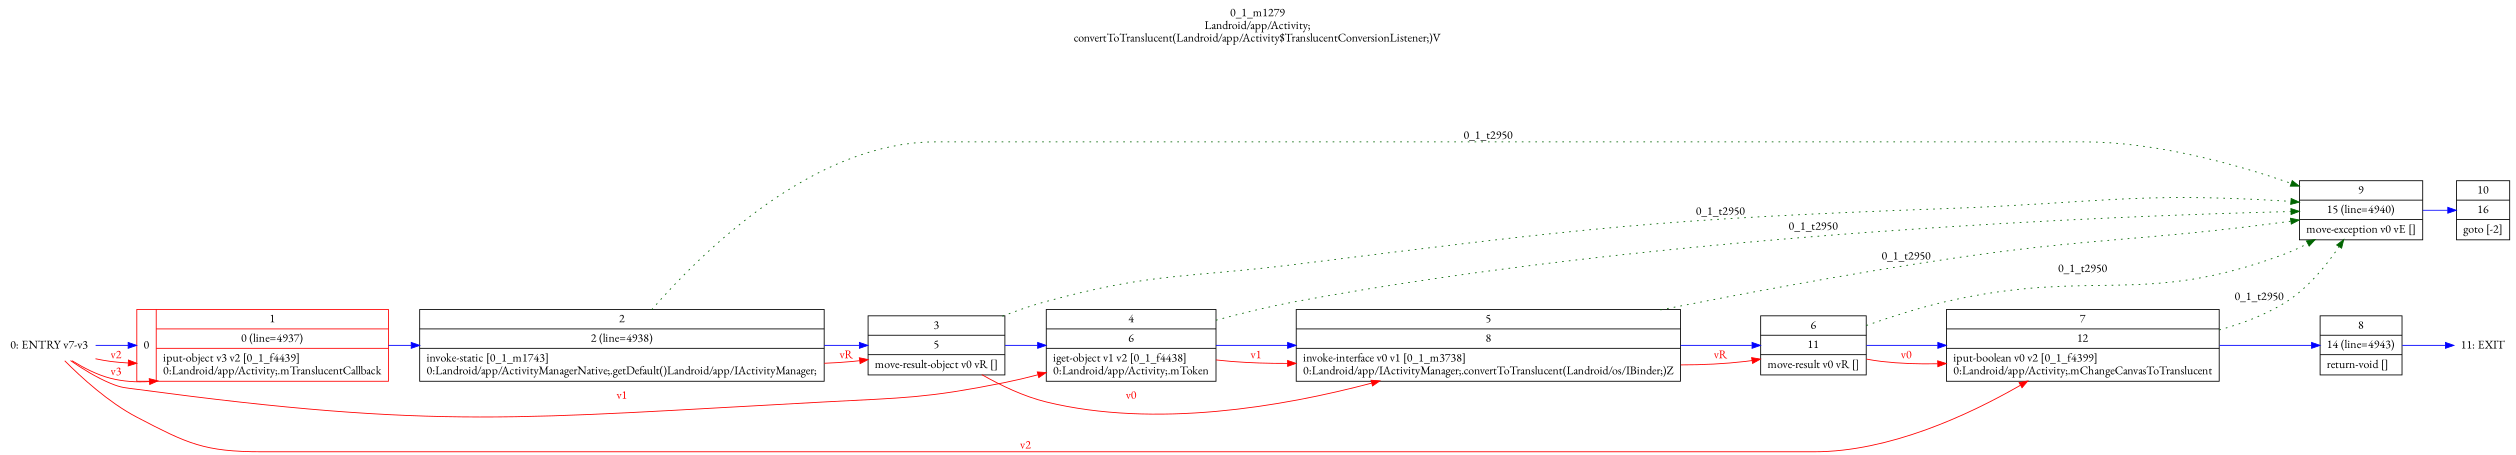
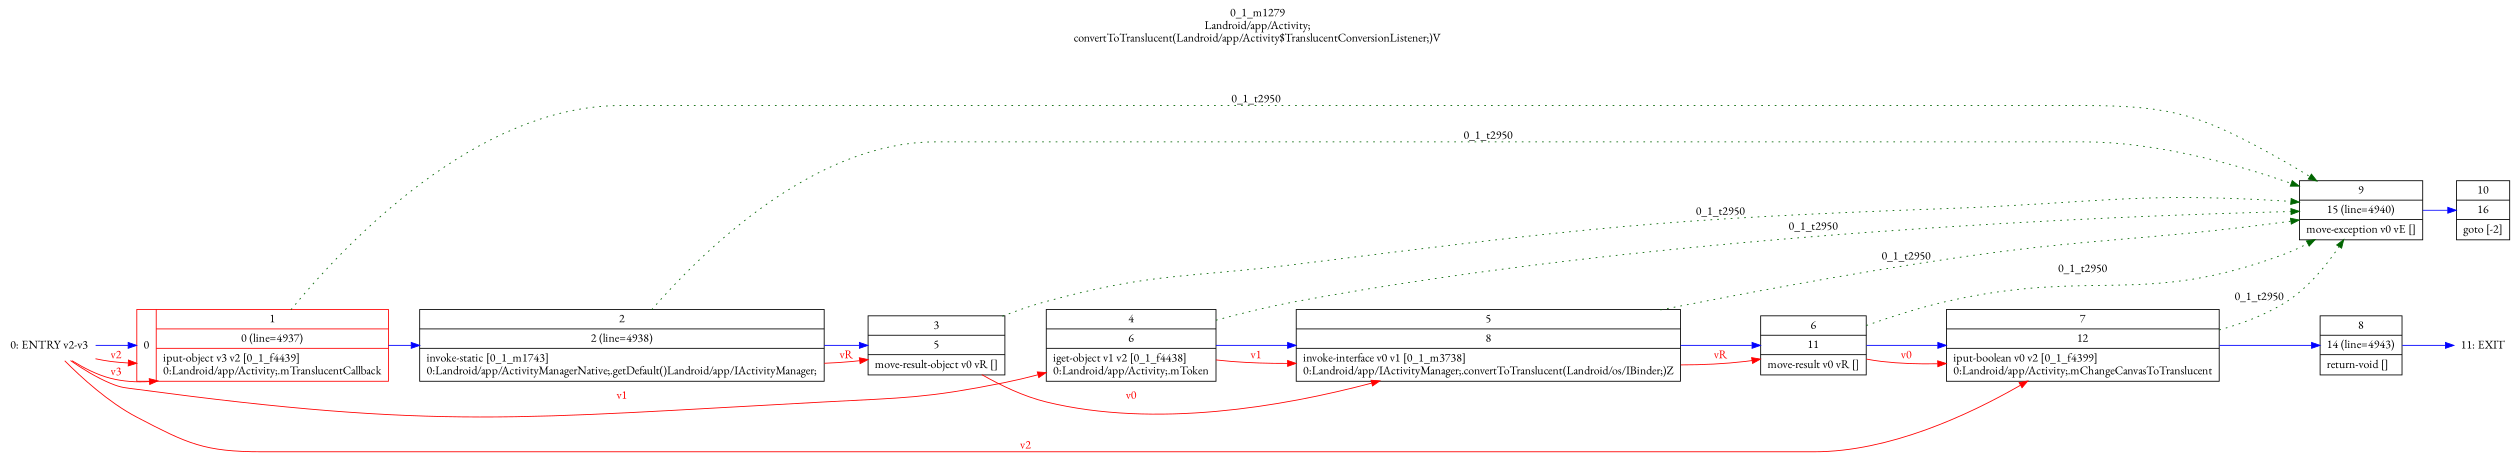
edge "0" -> "9": added, label "0_1_t2950"
node "0: ENTRY v7-v3": label "0: ENTRY v7-v3" -> "0: ENTRY v2-v3"
edge "3" -> "4": removed
